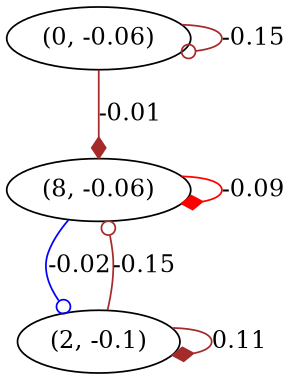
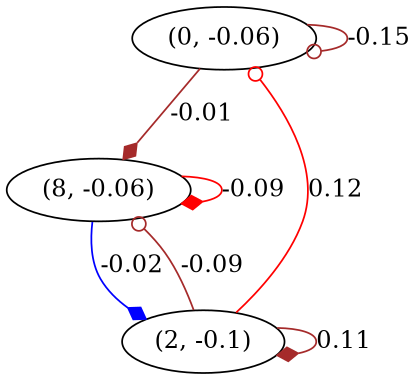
edge "(2, -0.1)" -> "(0, -0.06)": added, label "0.12"
edge "(8, -0.06)" -> "(2, -0.1)": arrowhead odot -> diamond
edge "(2, -0.1)" -> "(8, -0.06)": label "-0.15" -> "-0.09"
